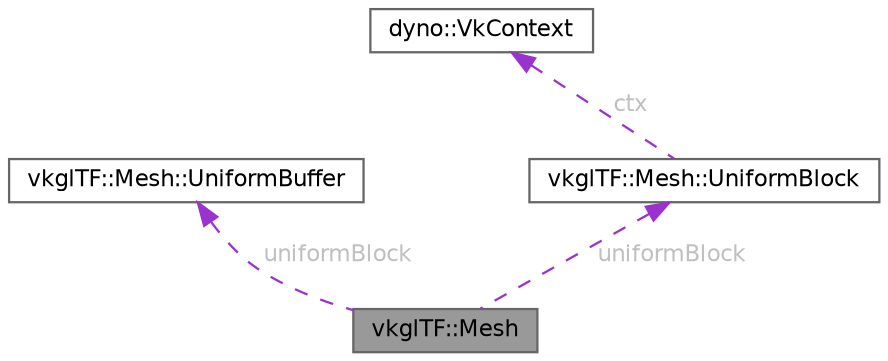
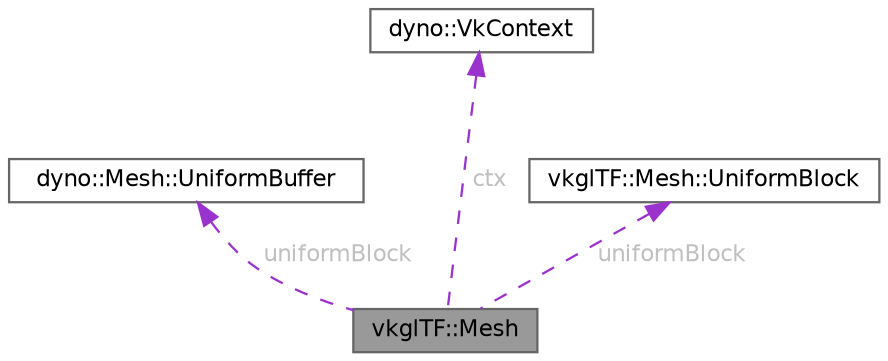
edge "vkglTF::Mesh::UniformBlock" -> "dyno::VkContext": now "vkglTF::Mesh" -> "dyno::VkContext"
node "vkglTF::Mesh::UniformBuffer": label "vkglTF::Mesh::UniformBuffer" -> "dyno::Mesh::UniformBuffer"
